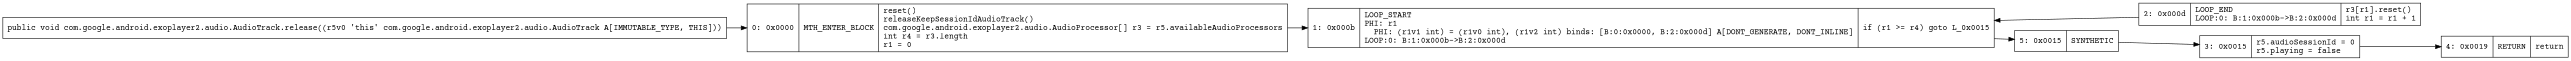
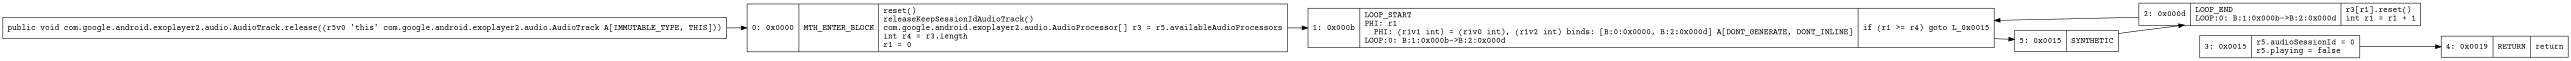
edge "5: 0x0015" -> "3: 0x0015": now "5: 0x0015" -> "2: 0x000d"
